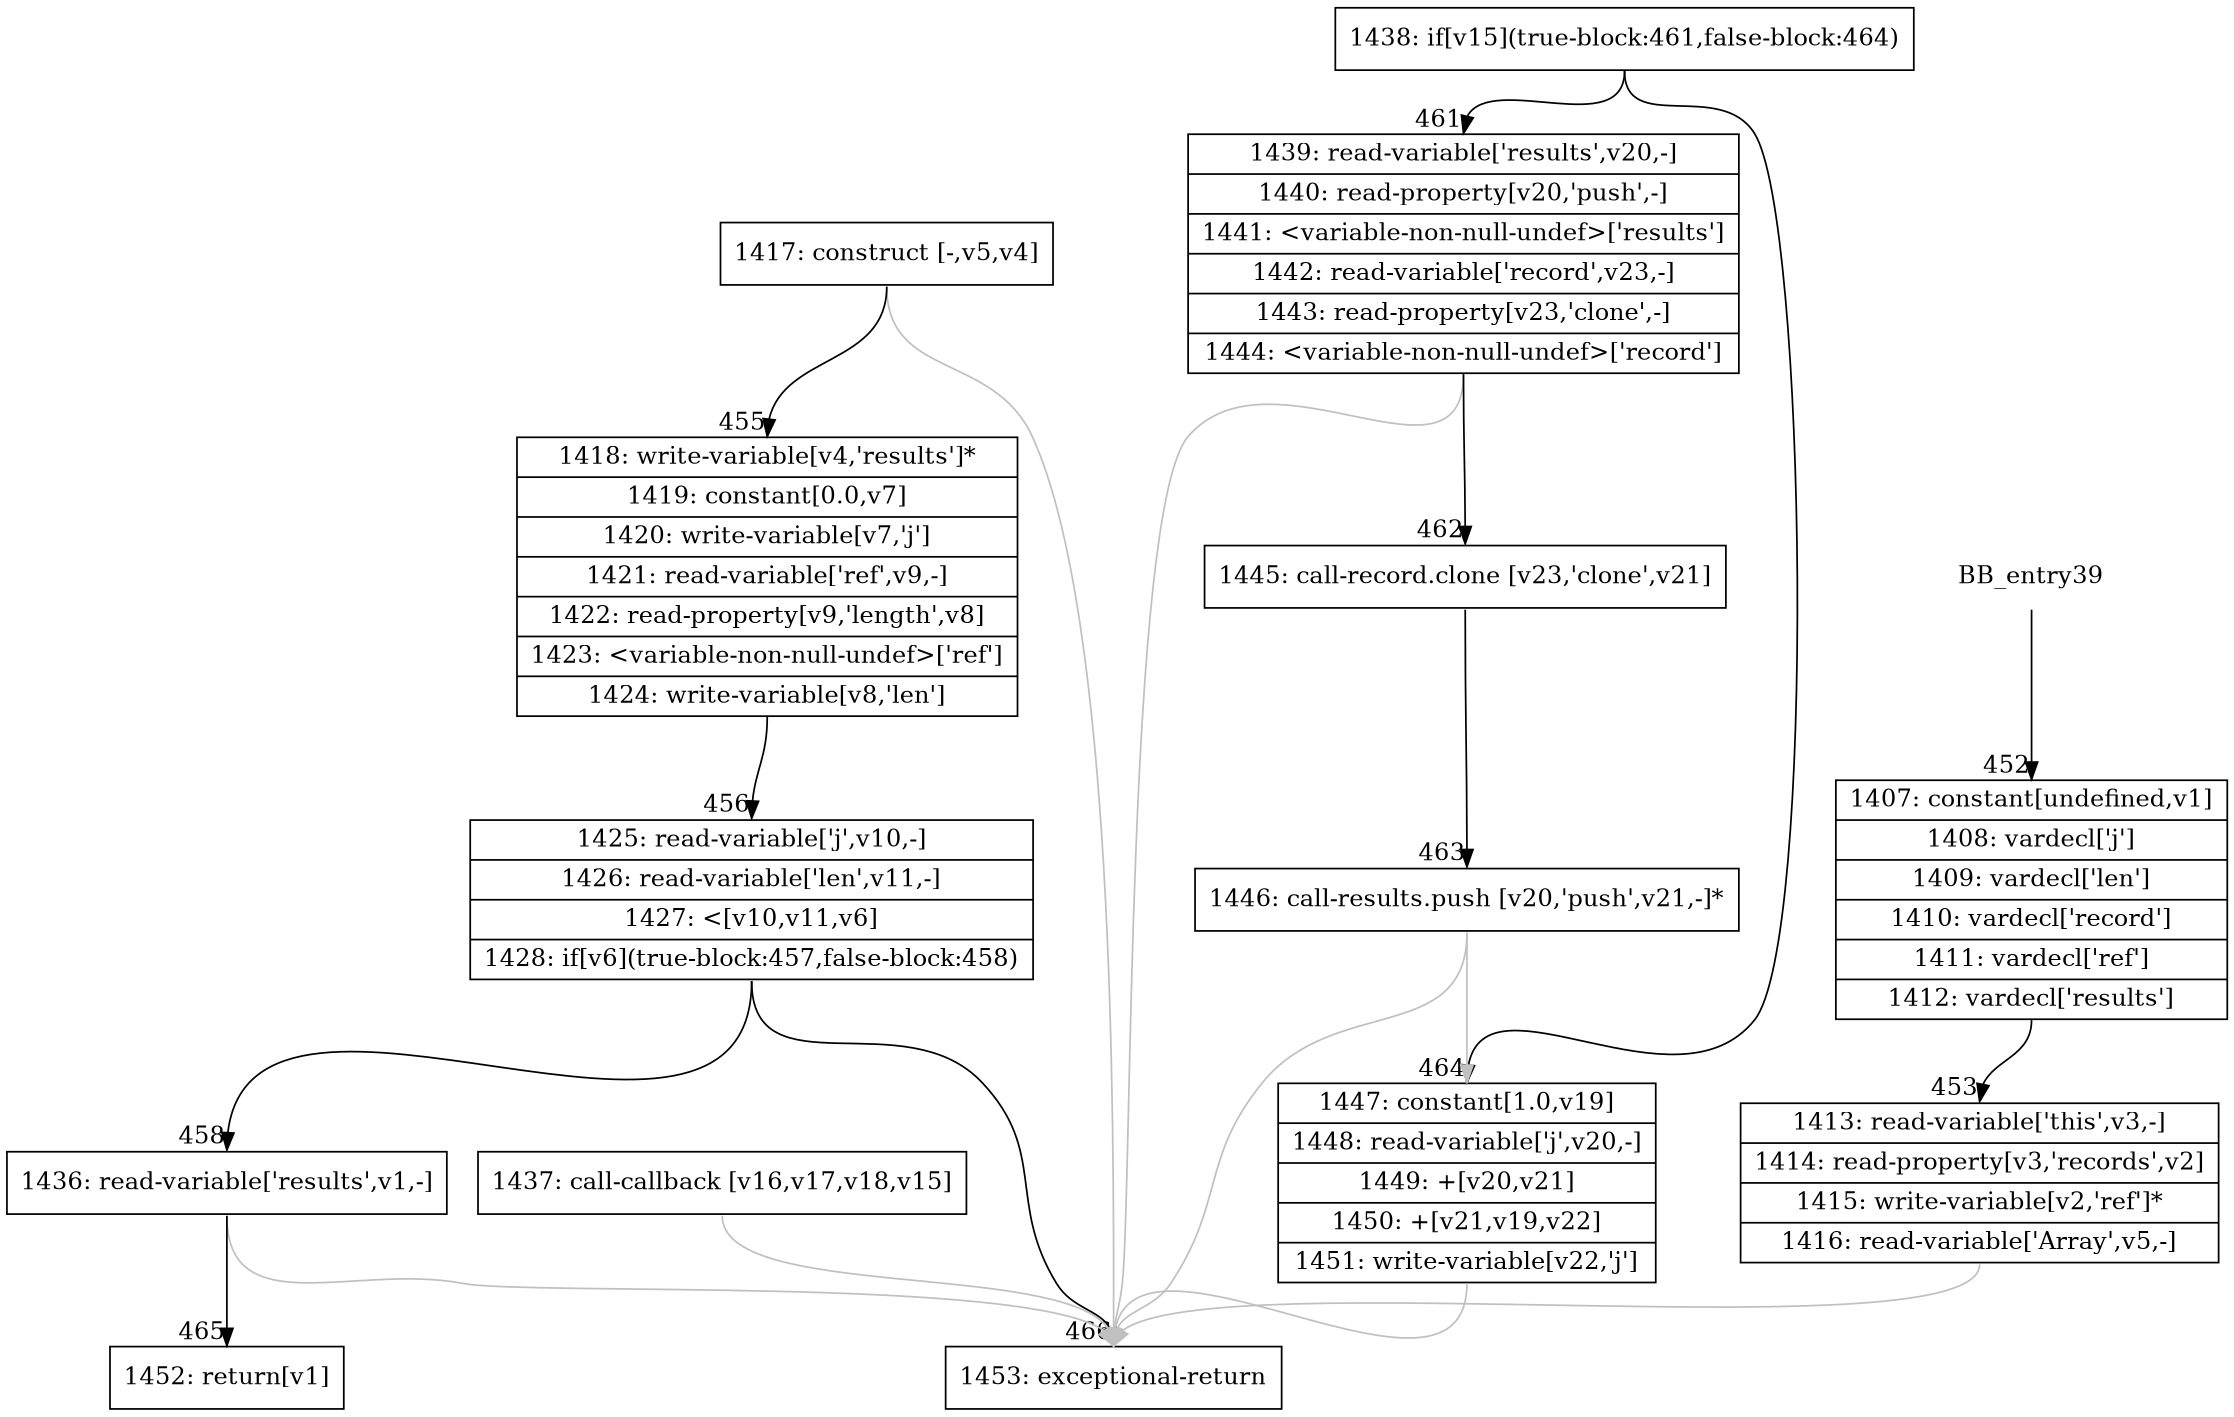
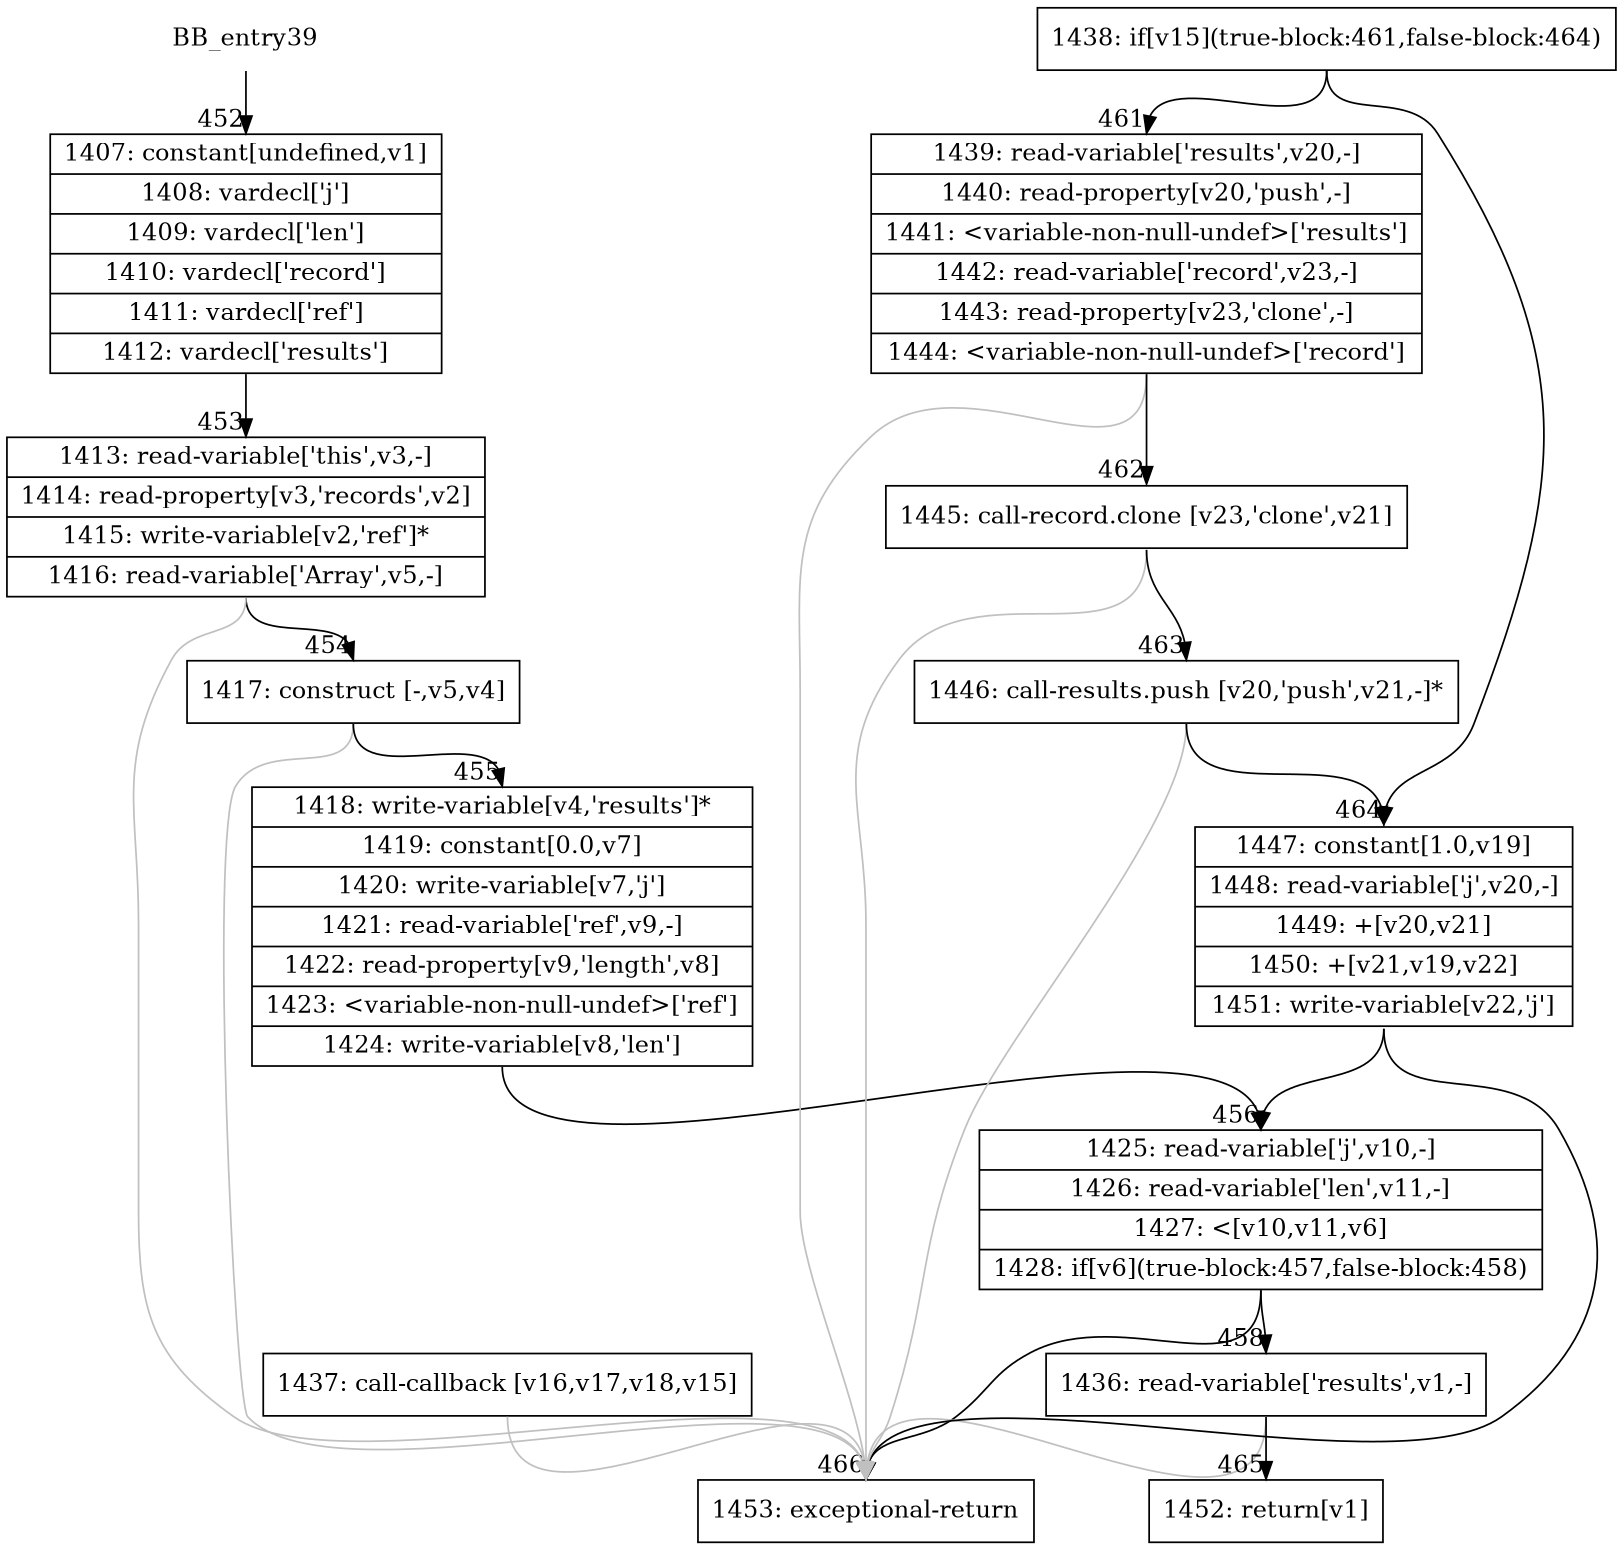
edge "1413: read-variable['this',v3,-]" -> "1417: construct [-,v5,v4]": added
edge "1445: call-record.clone [v23,'clone',v21]" -> "1453: exceptional-return": added
edge "1446: call-results.push [v20,'push',v21,-]*" -> "1447: constant[1.0,v19]": color gray -> black
edge "1447: constant[1.0,v19]" -> "1425: read-variable['j',v10,-]": added
edge "1447: constant[1.0,v19]" -> "1453: exceptional-return": color gray -> black
